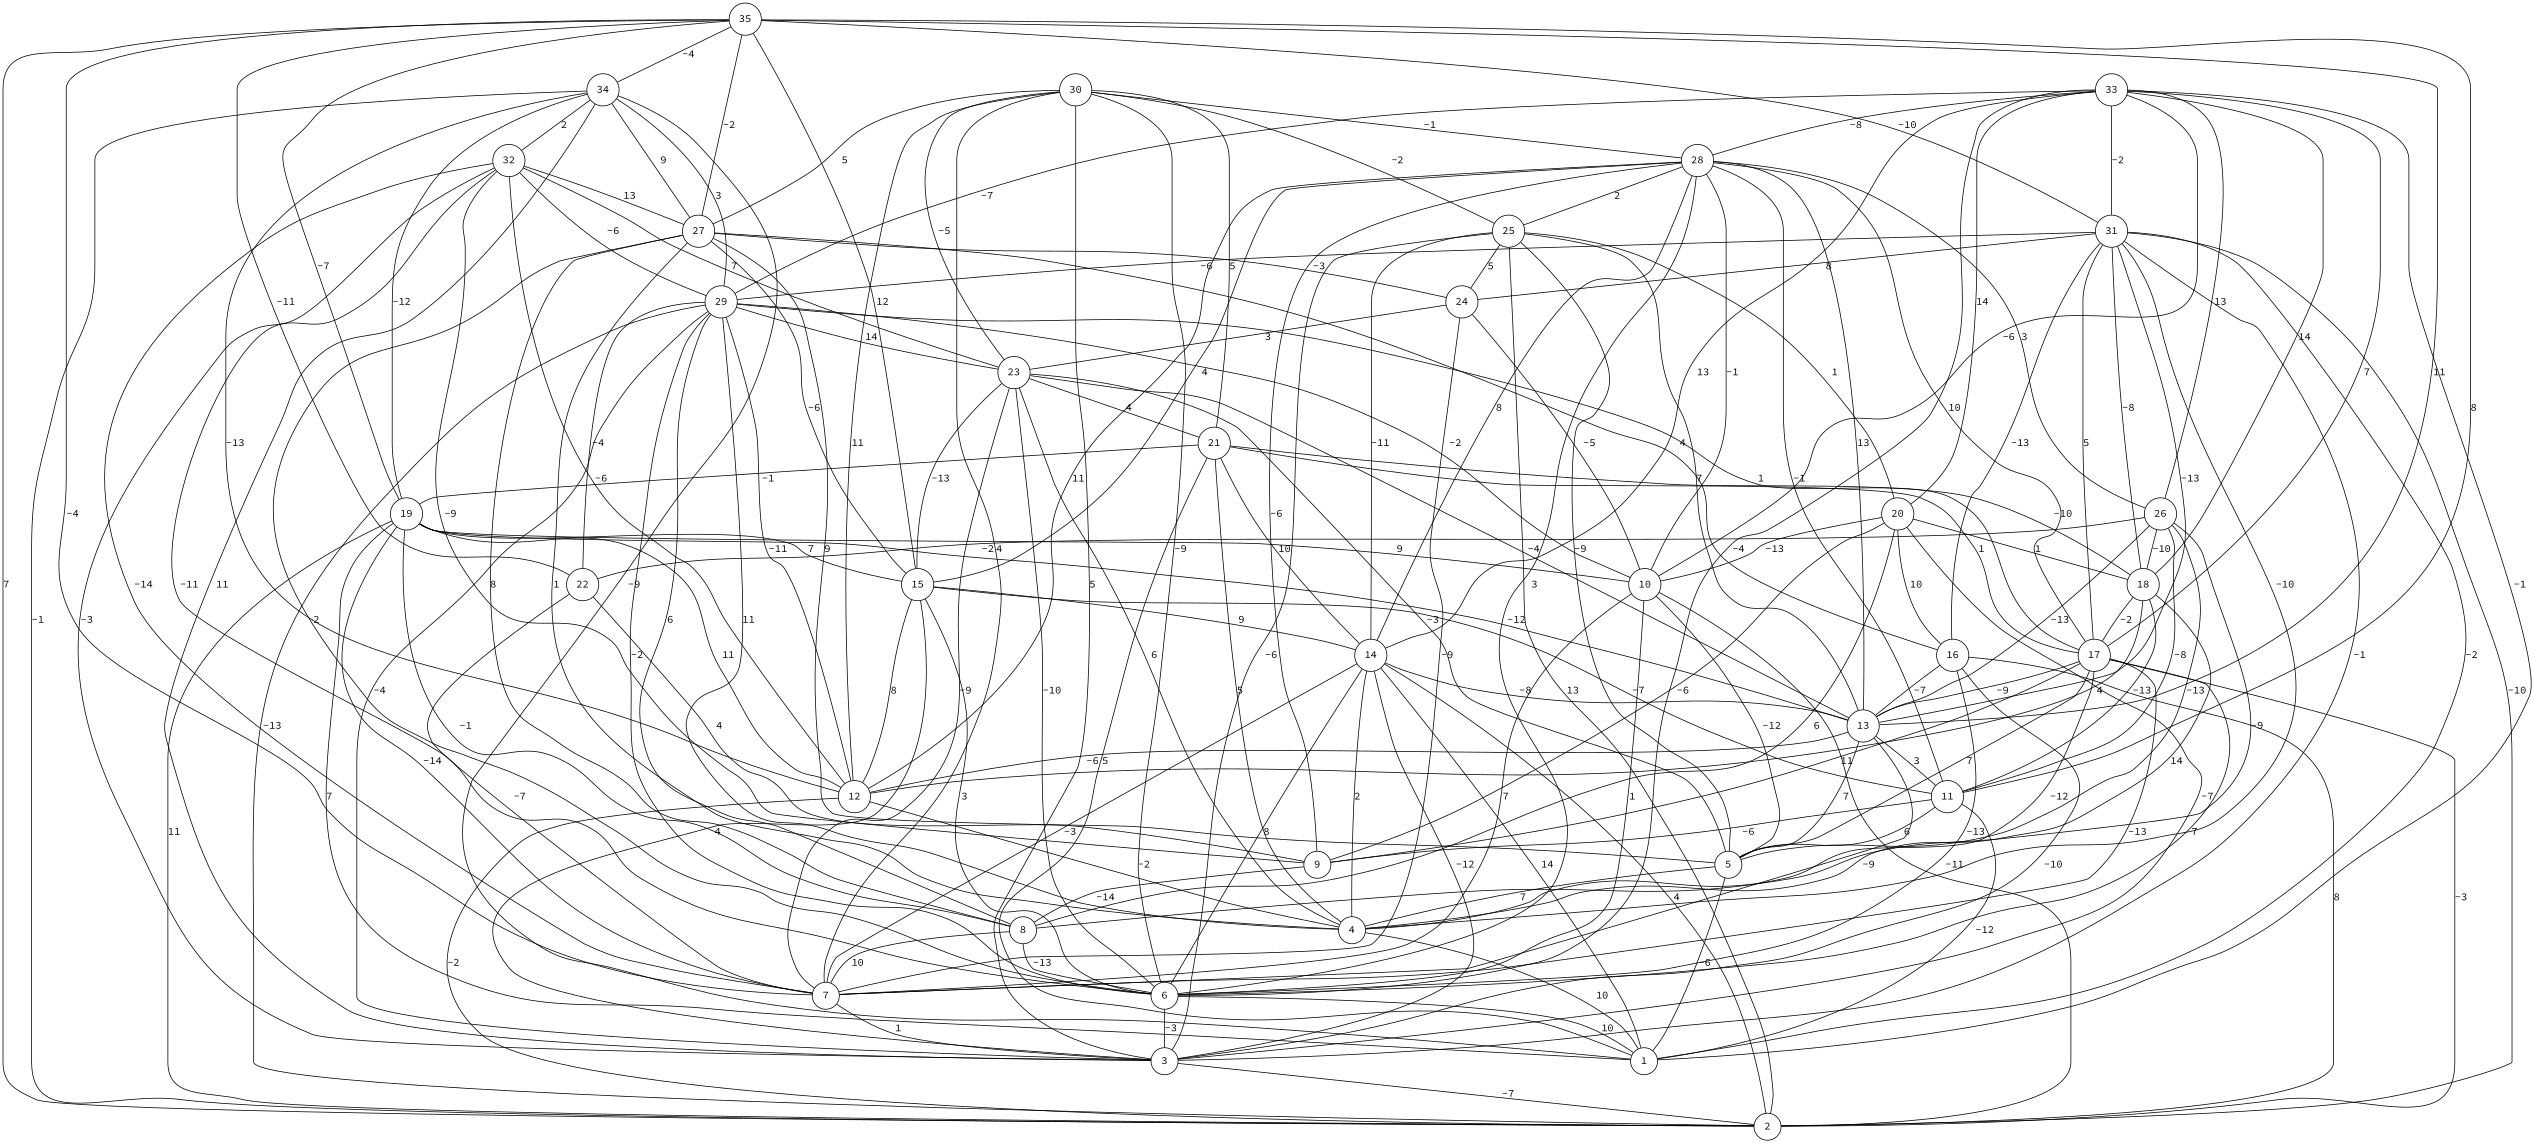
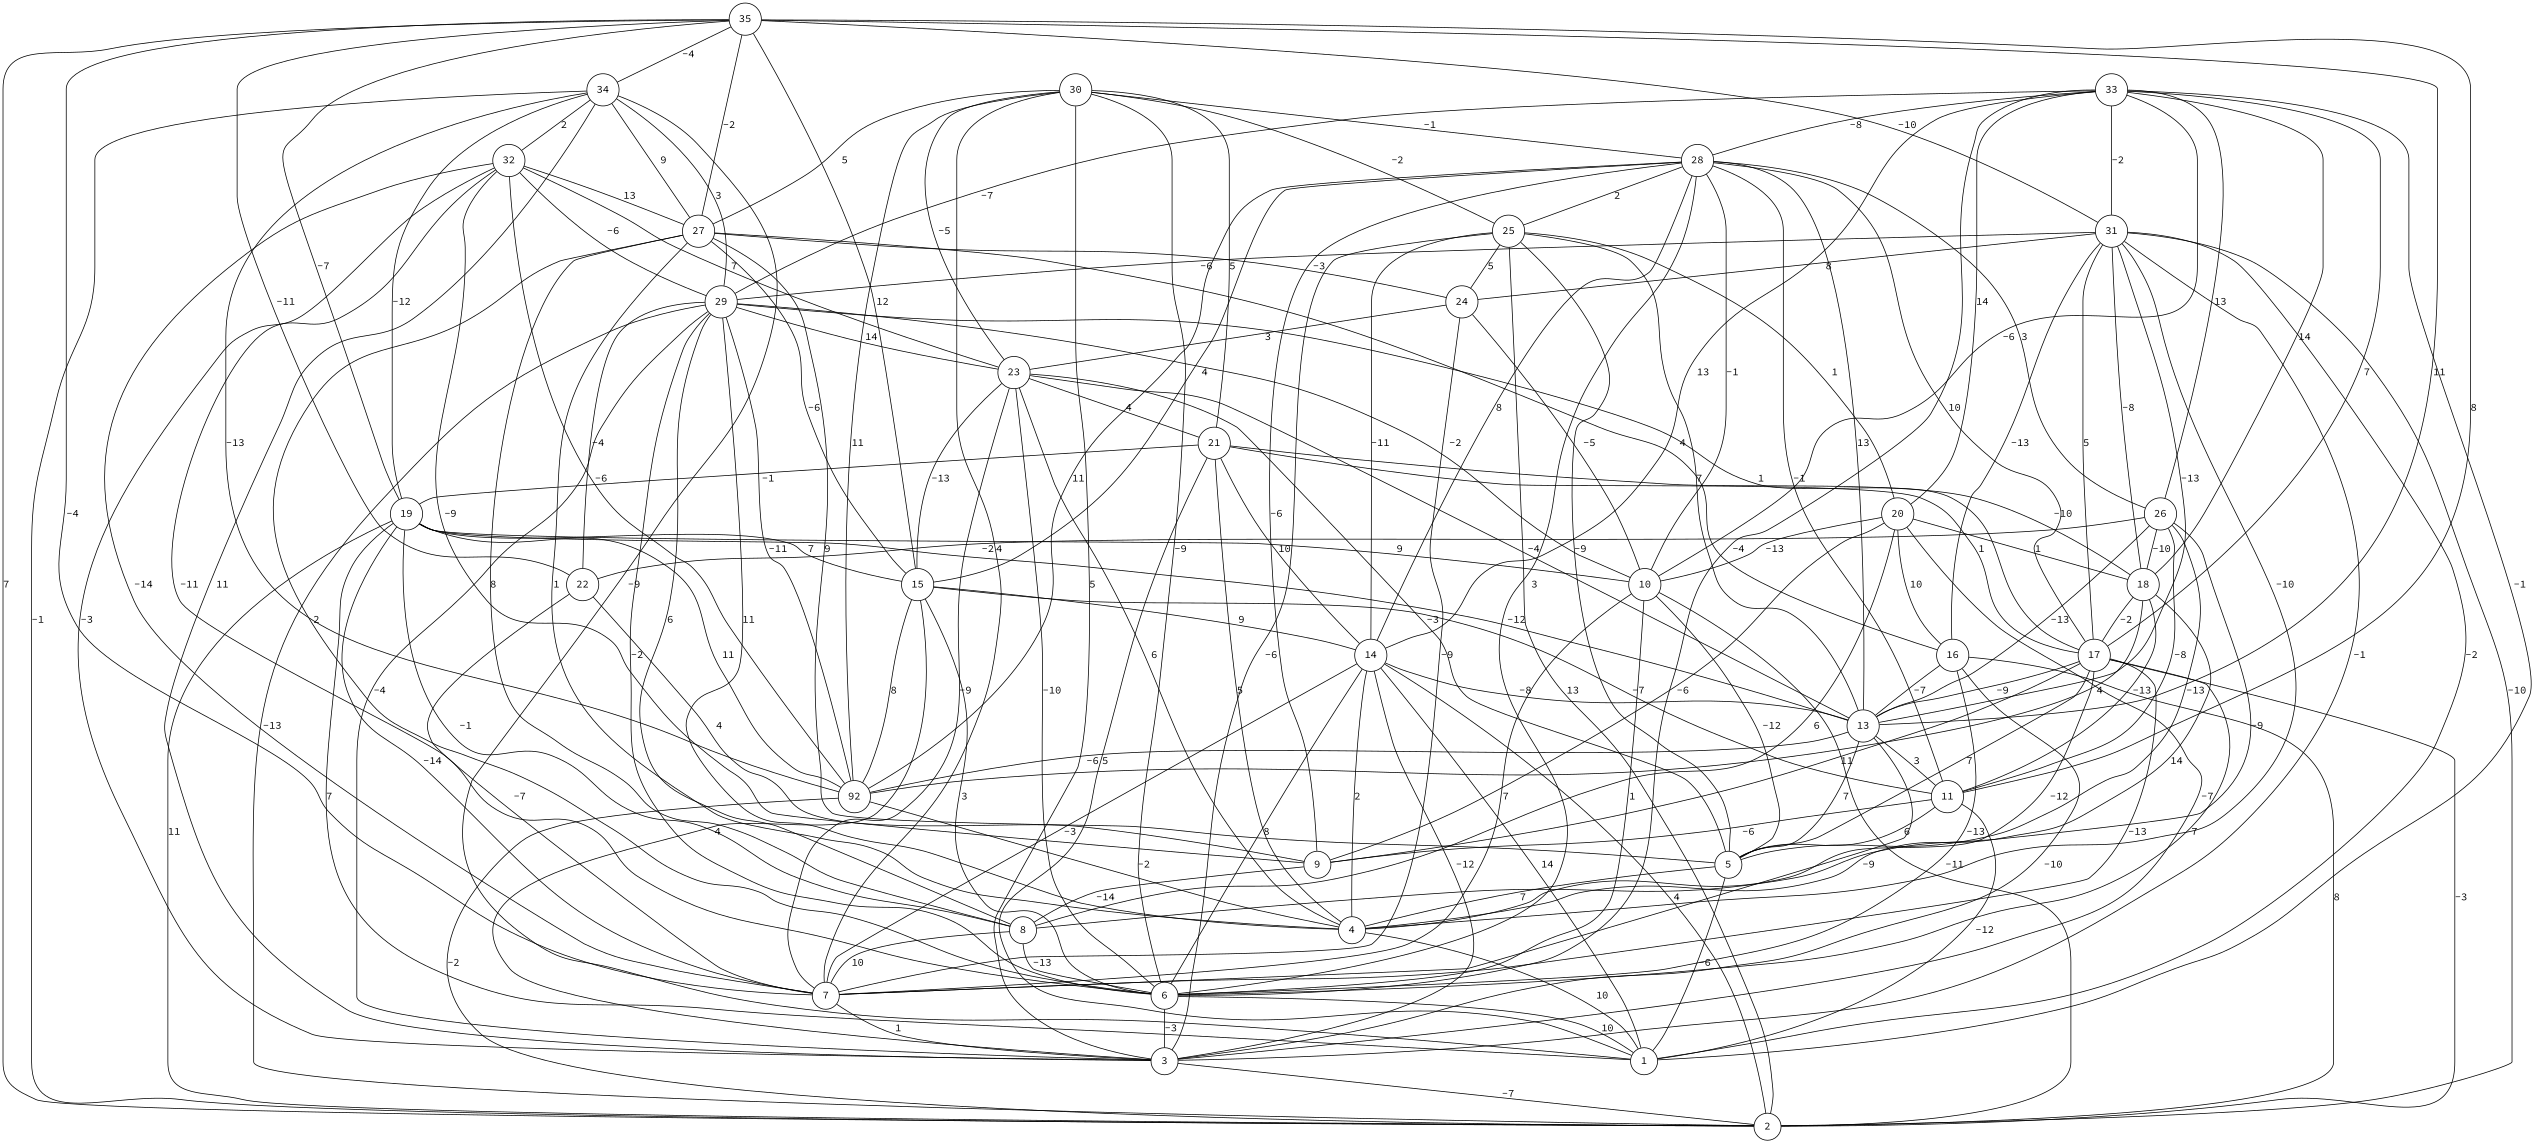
node "12": label "12" -> "92"
